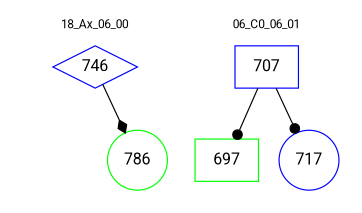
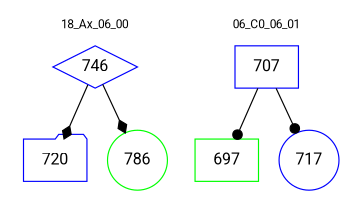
node "720": added
